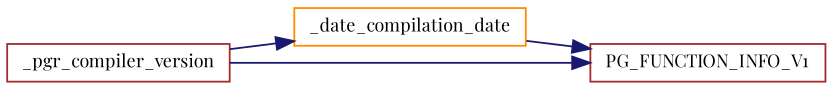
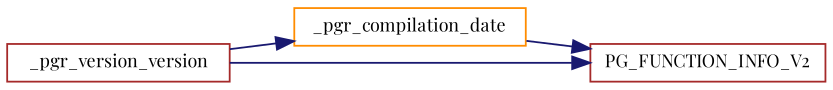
node "_date_compilation_date": label "_date_compilation_date" -> "_pgr_compilation_date"
node "_pgr_compiler_version": label "_pgr_compiler_version" -> "_pgr_version_version"
node "PG_FUNCTION_INFO_V1": label "PG_FUNCTION_INFO_V1" -> "PG_FUNCTION_INFO_V2"
